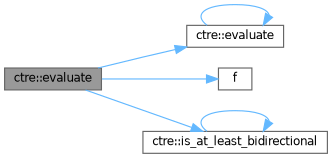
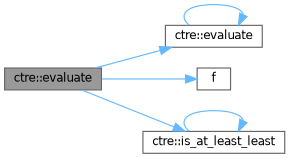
node "ctre::is_at_least_bidirectional": label "ctre::is_at_least_bidirectional" -> "ctre::is_at_least_least"
